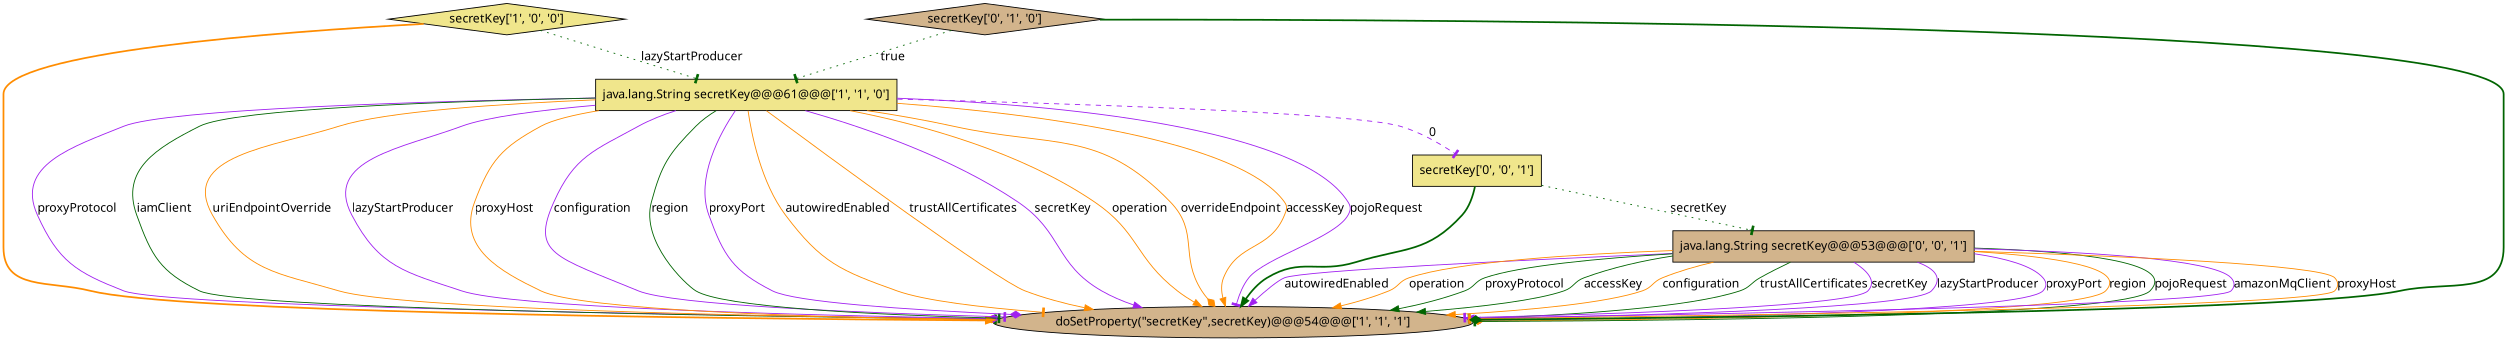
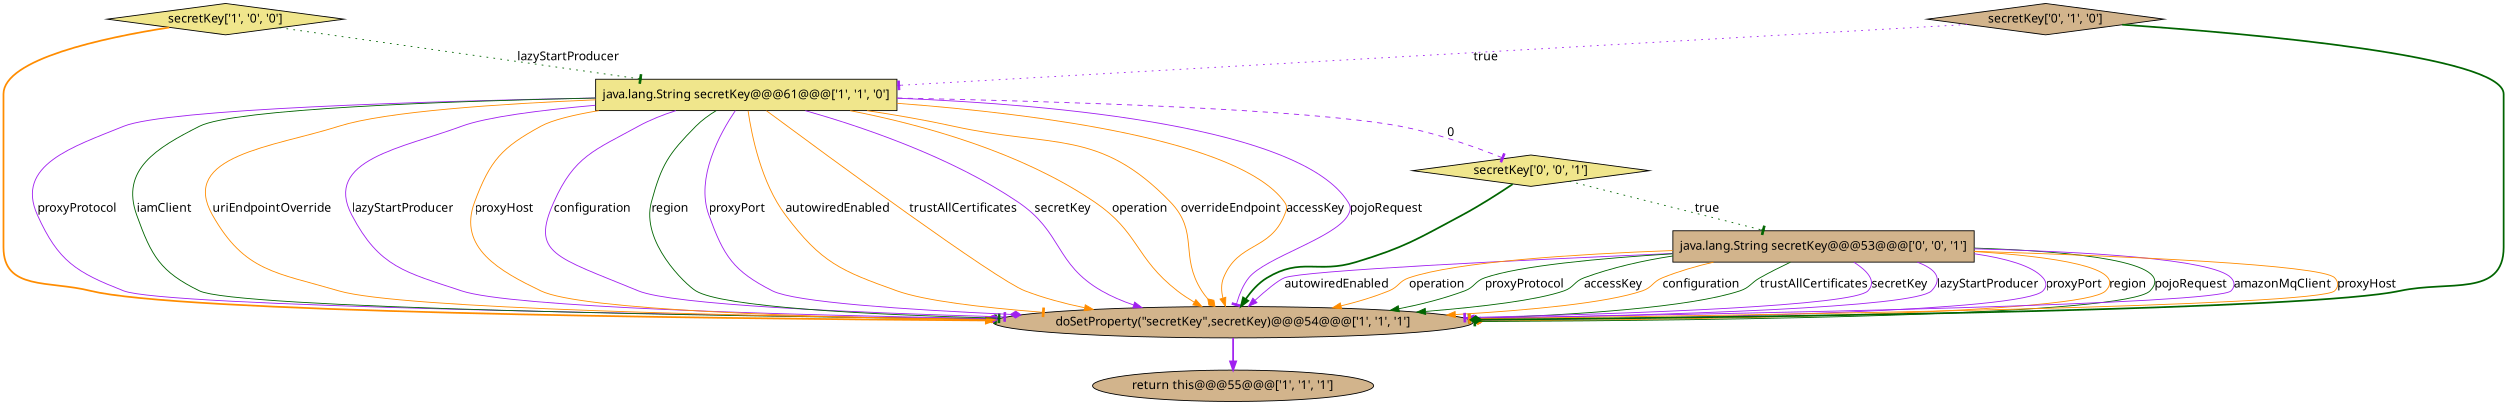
edge "secretKey['0', '1', '0']" -> "java.lang.String secretKey@@@61@@@['1', '1', '0']": color darkgreen -> purple
node "secretKey['0', '0', '1']": shape box -> diamond
edge "secretKey['0', '0', '1']" -> "java.lang.String secretKey@@@53@@@['0', '0', '1']": label "secretKey" -> "true"
node "return this@@@55@@@['1', '1', '1']": added
